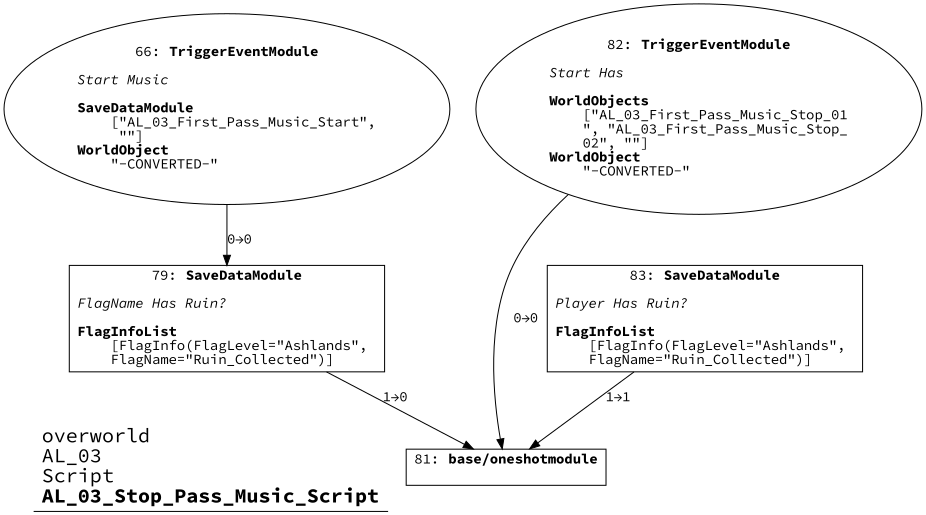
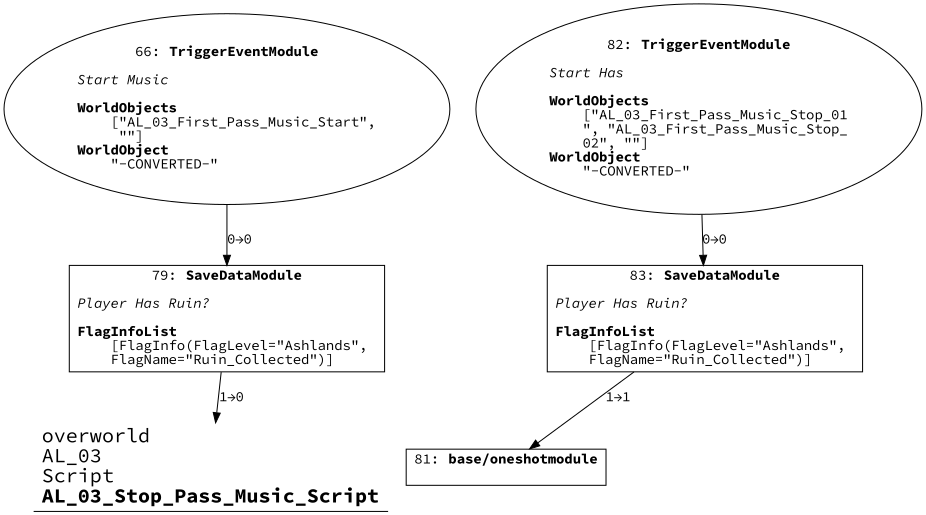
node "66:": text "SaveDataModule" -> "WorldObjects"
node "79:": text "FlagName Has Ruin?" -> "Player Has Ruin?"
edge "82:" -> "81:": now "82:" -> "83:"
edge "79:" -> "81:": now "79:" -> "overworld"
